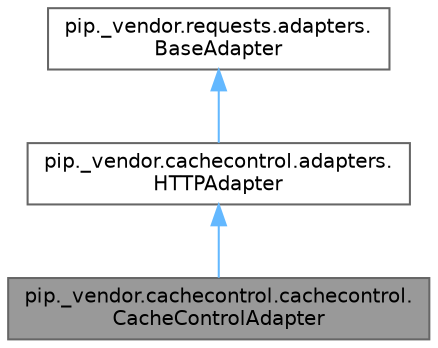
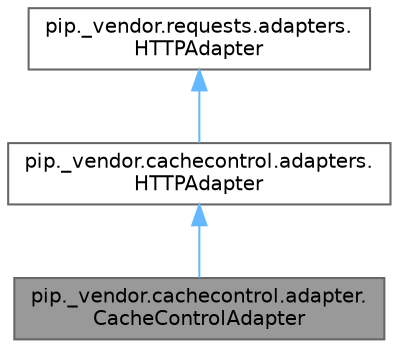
node "pip._vendor.requests.adapters. BaseAdapter": label "pip._vendor.requests.adapters. BaseAdapter" -> "pip._vendor.requests.adapters. HTTPAdapter"
node "pip._vendor.cachecontrol.cachecontrol. CacheControlAdapter": label "pip._vendor.cachecontrol.cachecontrol. CacheControlAdapter" -> "pip._vendor.cachecontrol.adapter. CacheControlAdapter"
